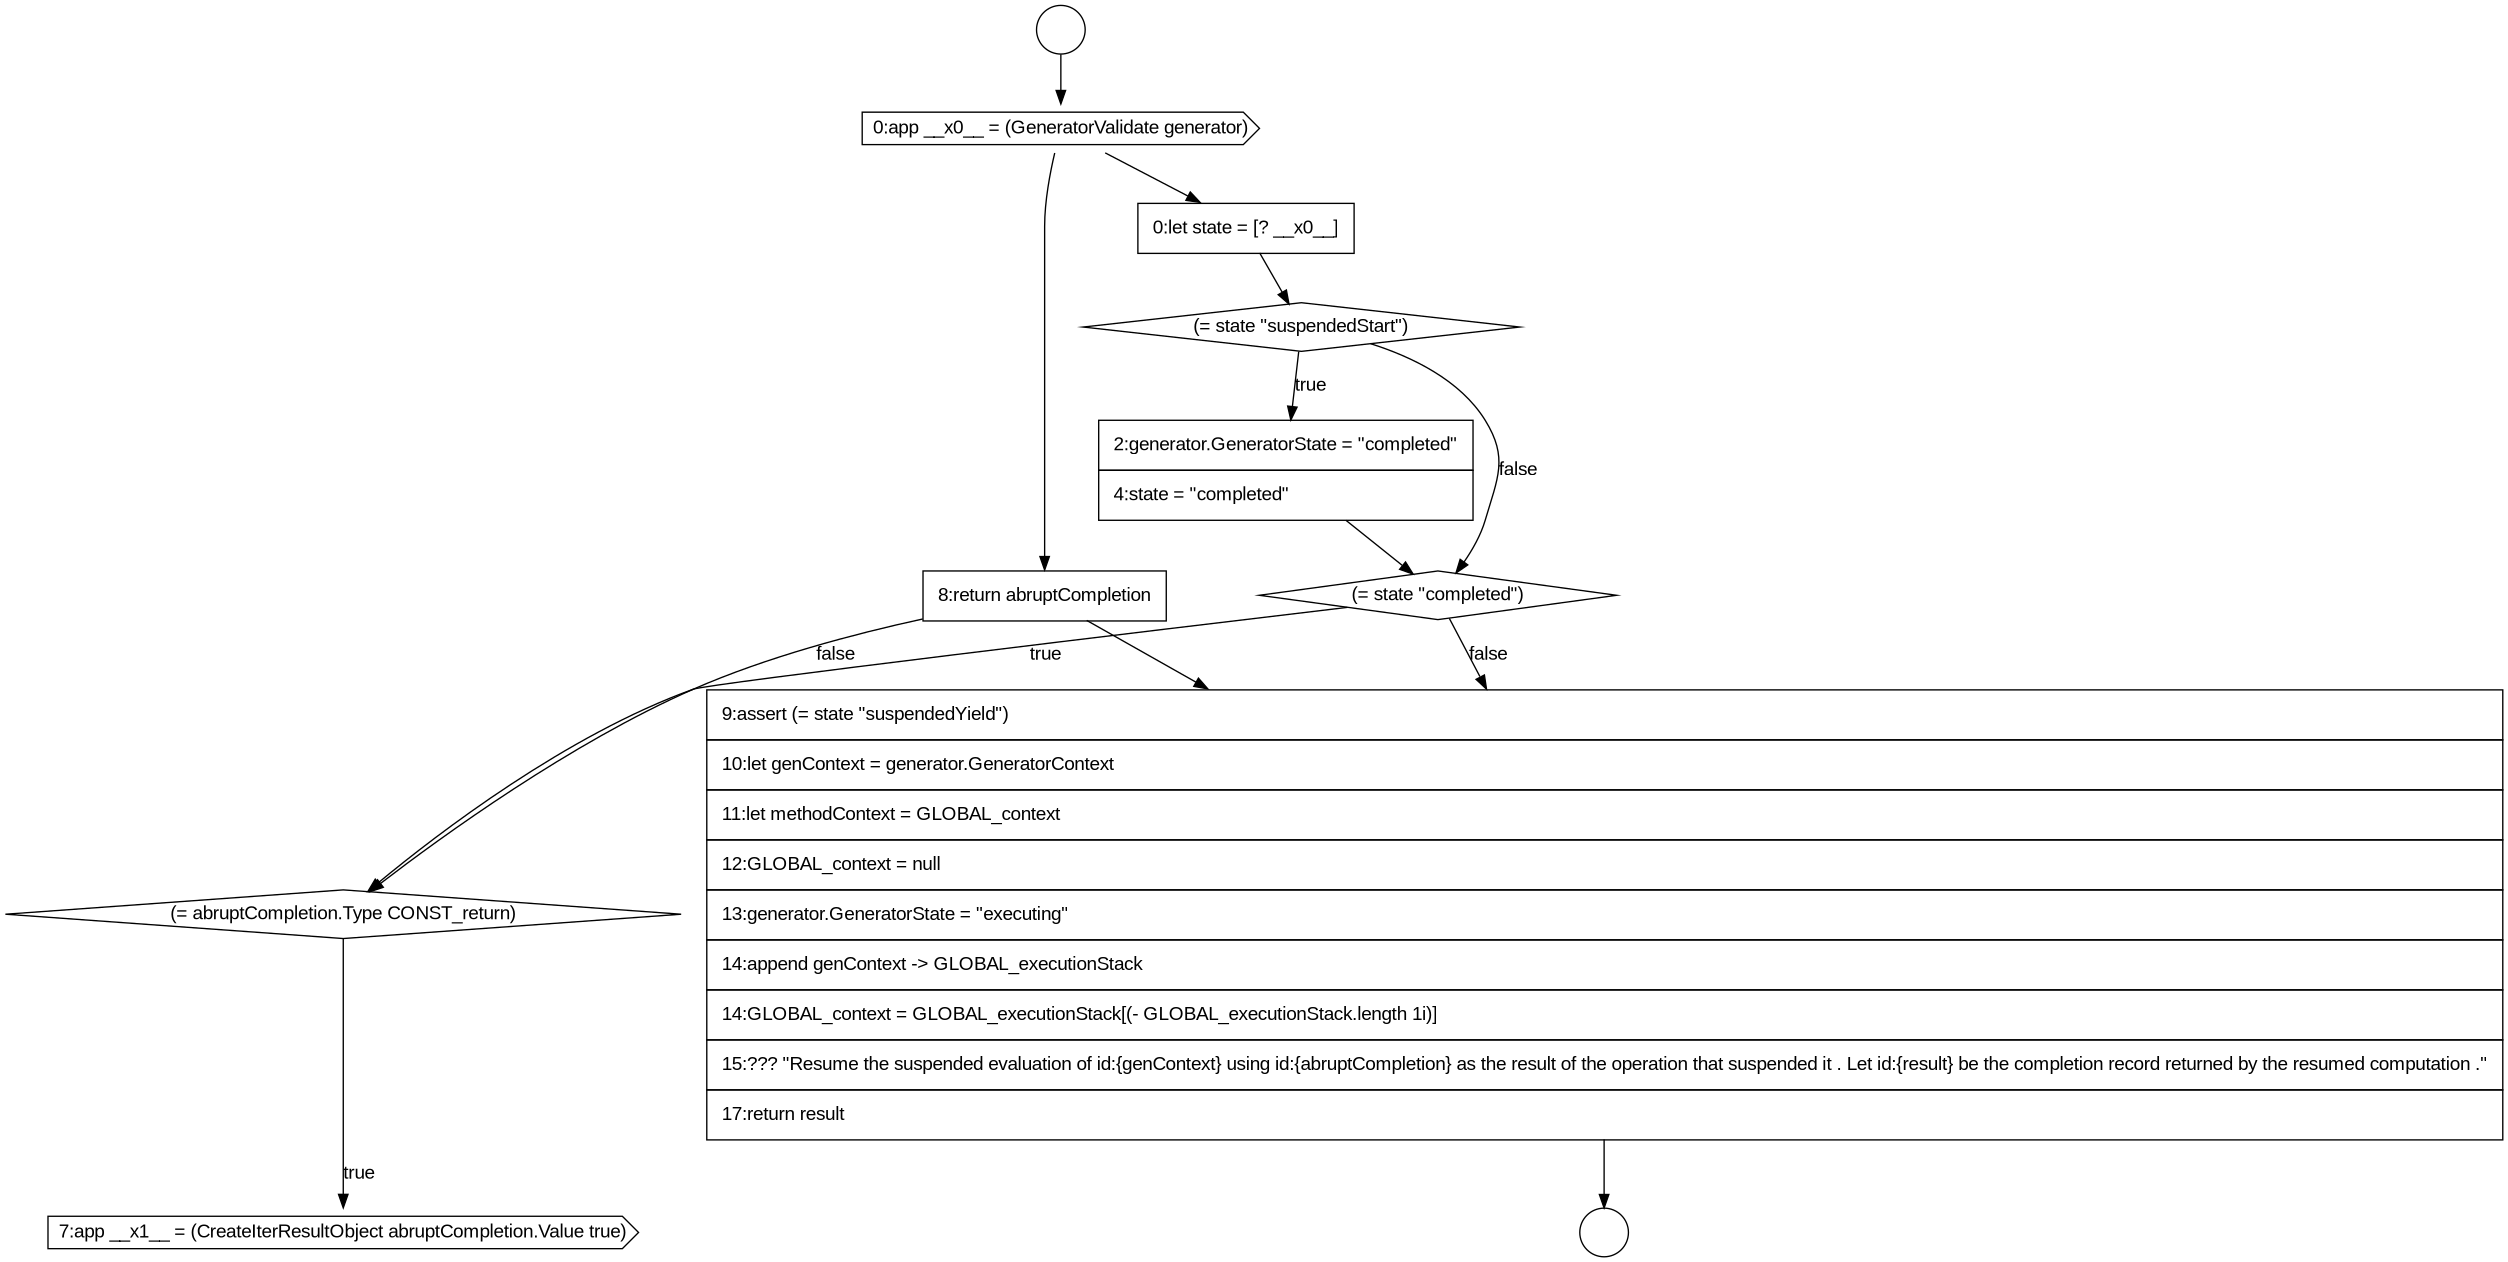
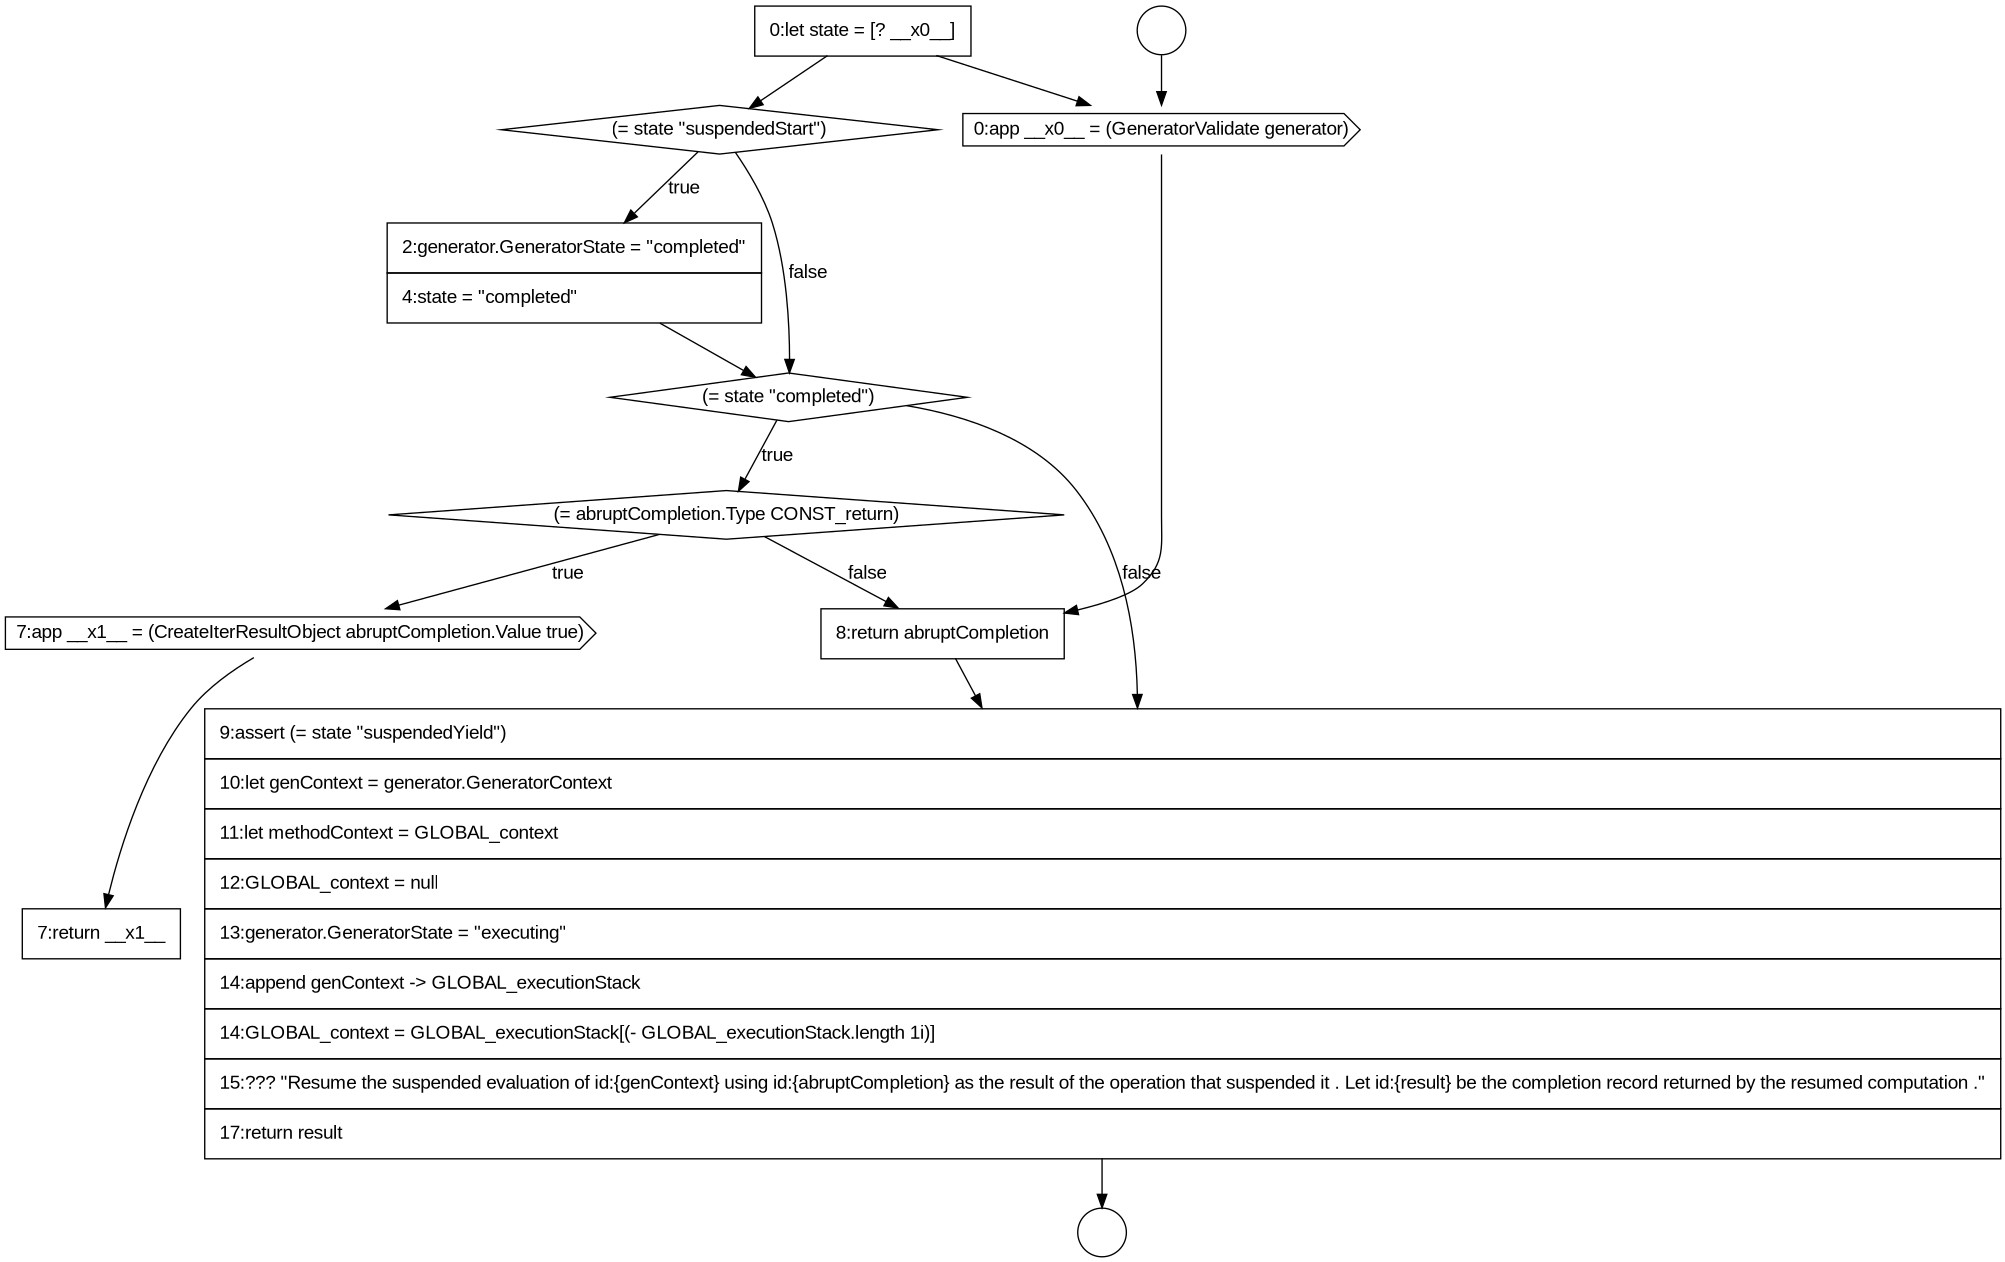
edge "0:app __x0__ = (GeneratorValidate generator)" -> "0:let state = [? __x0__]": reversed
edge "8:return abruptCompletion" -> "(= abruptCompletion.Type CONST_return)": reversed
node "7:return __x1__": added
